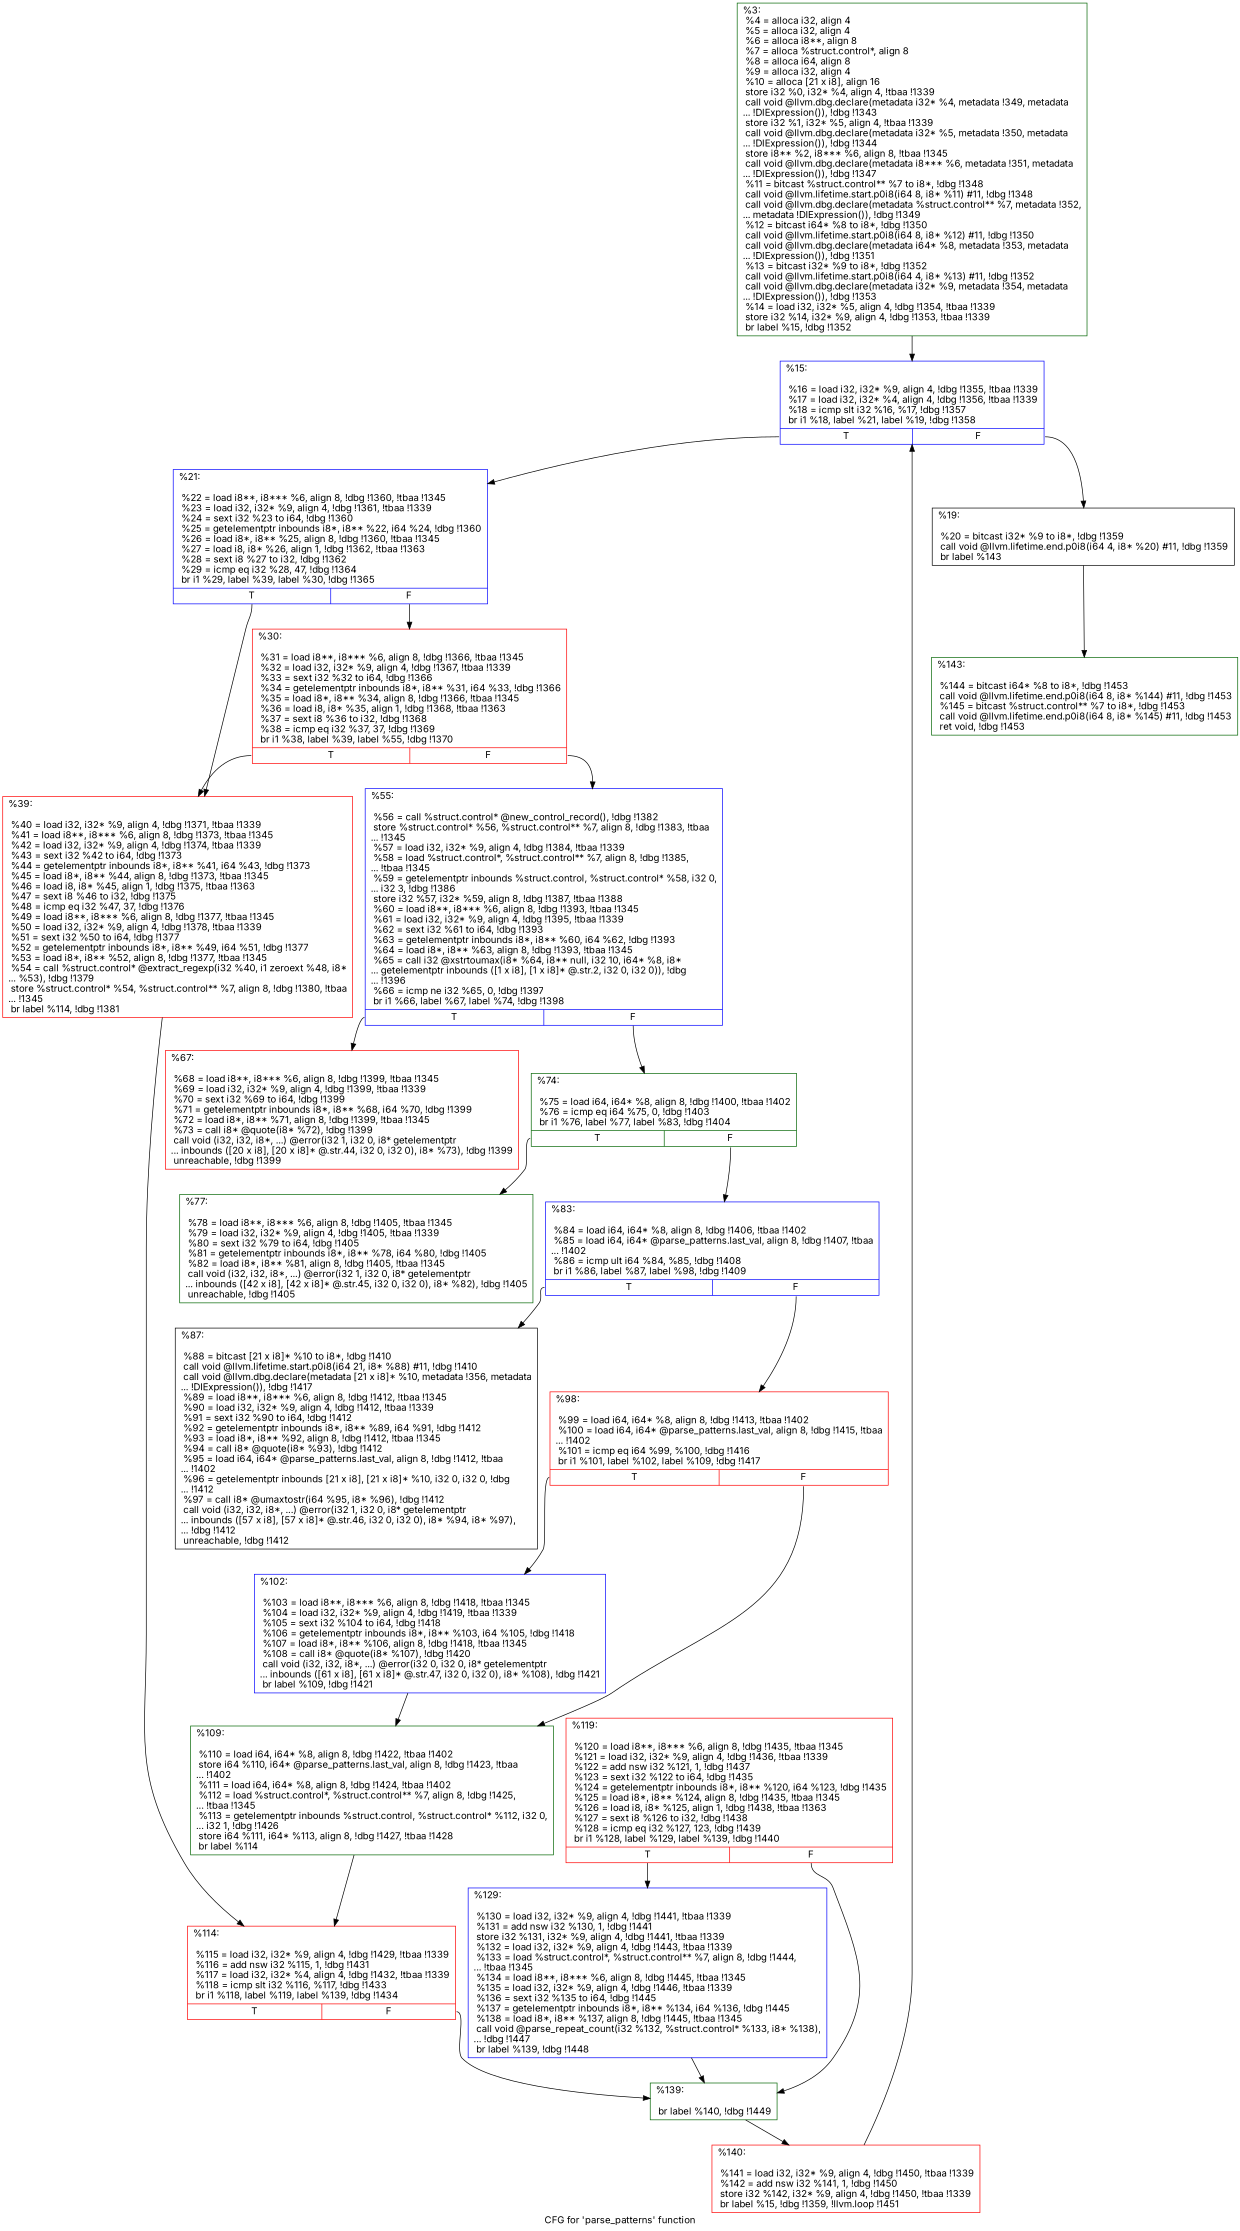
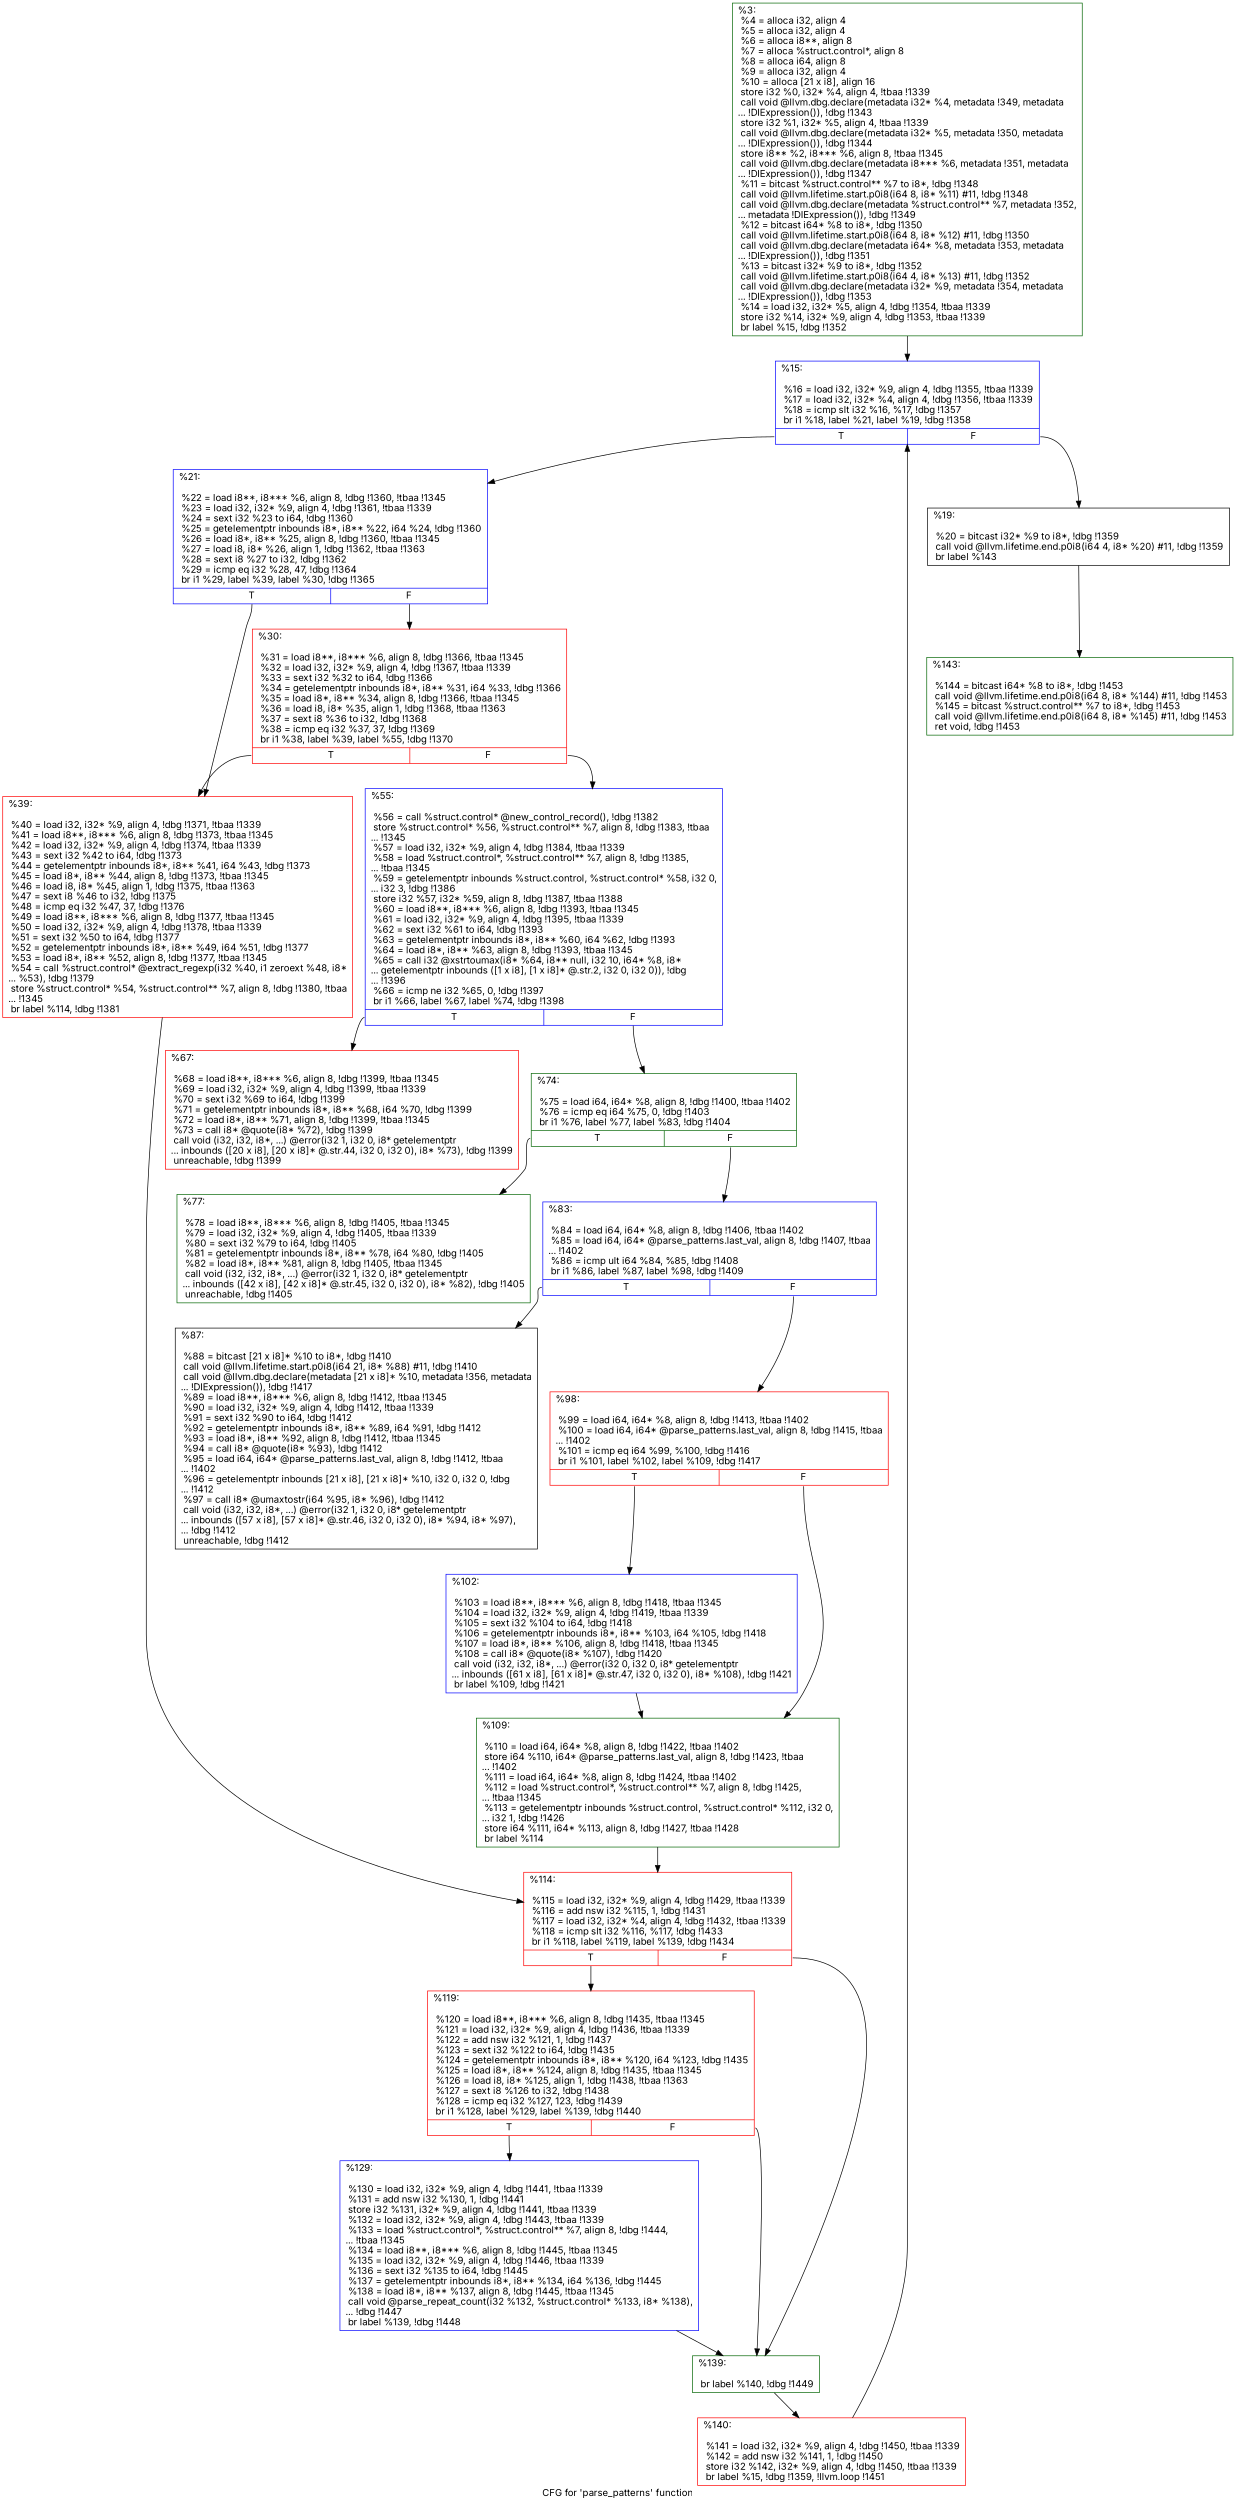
edge "%114:" -> "%119:": added
